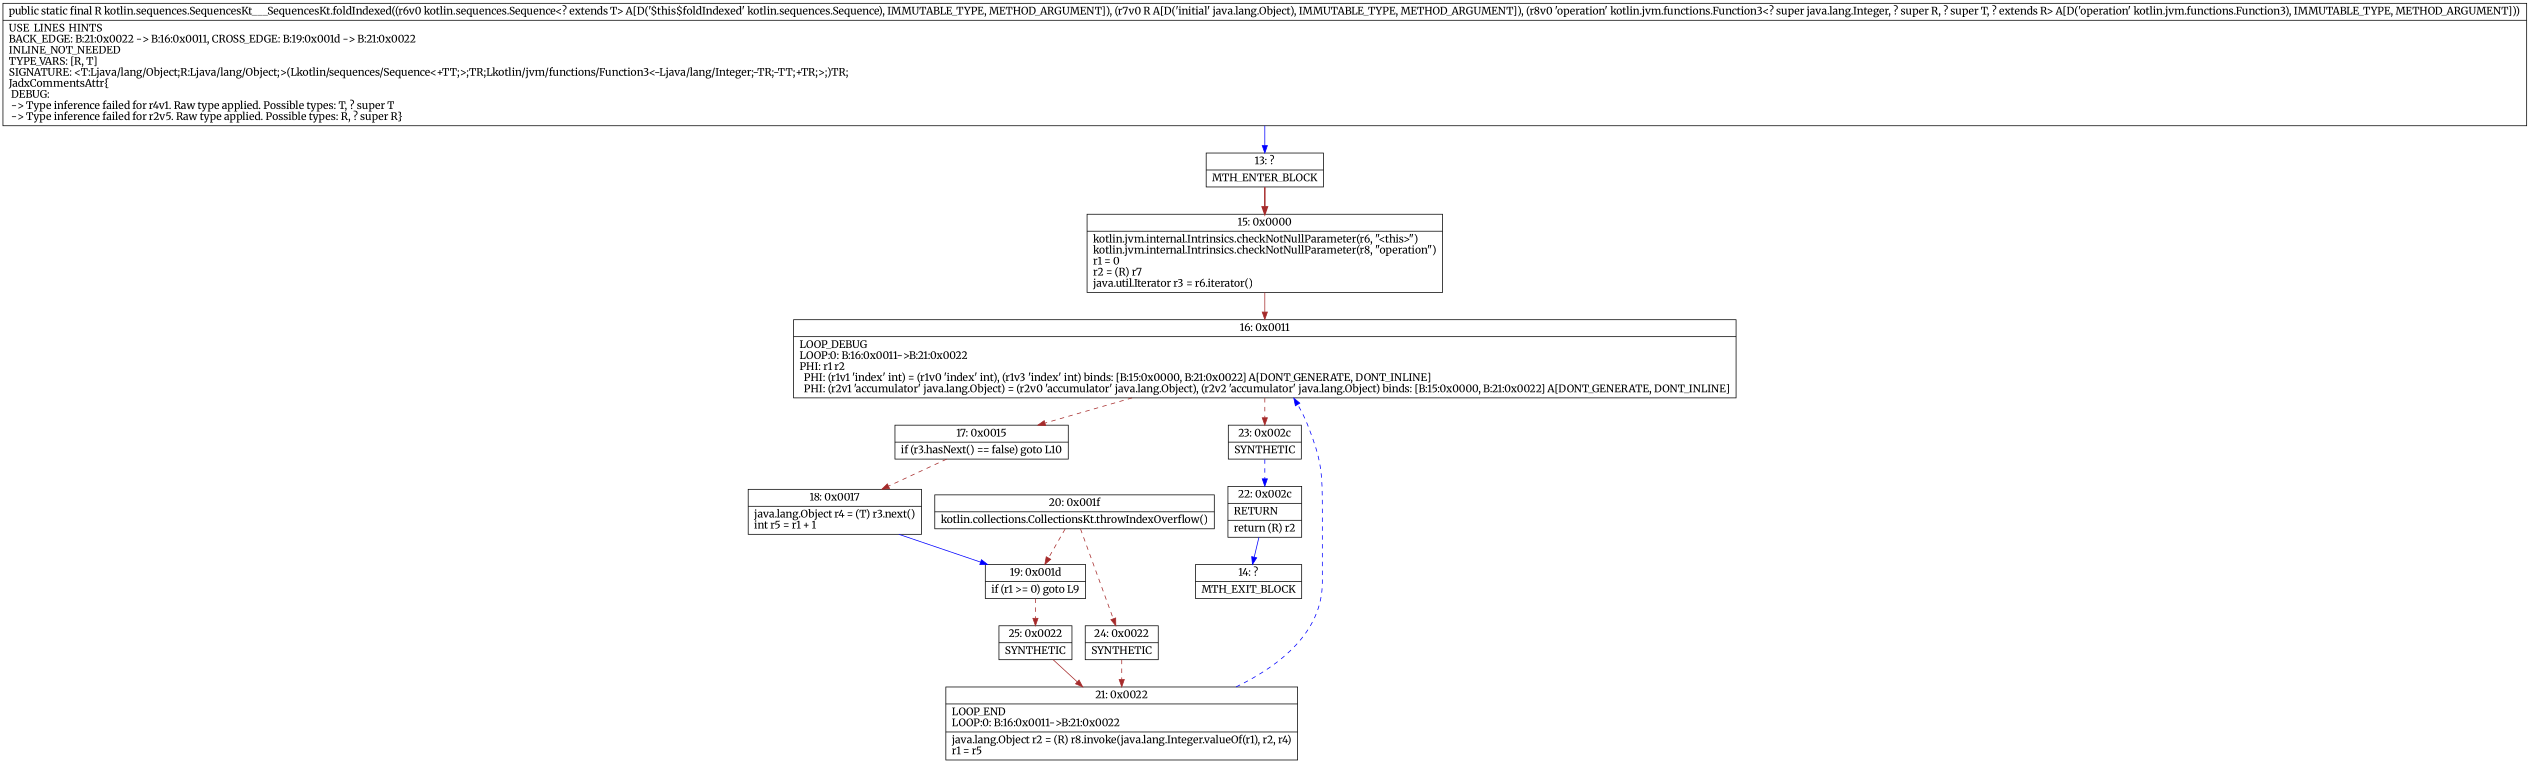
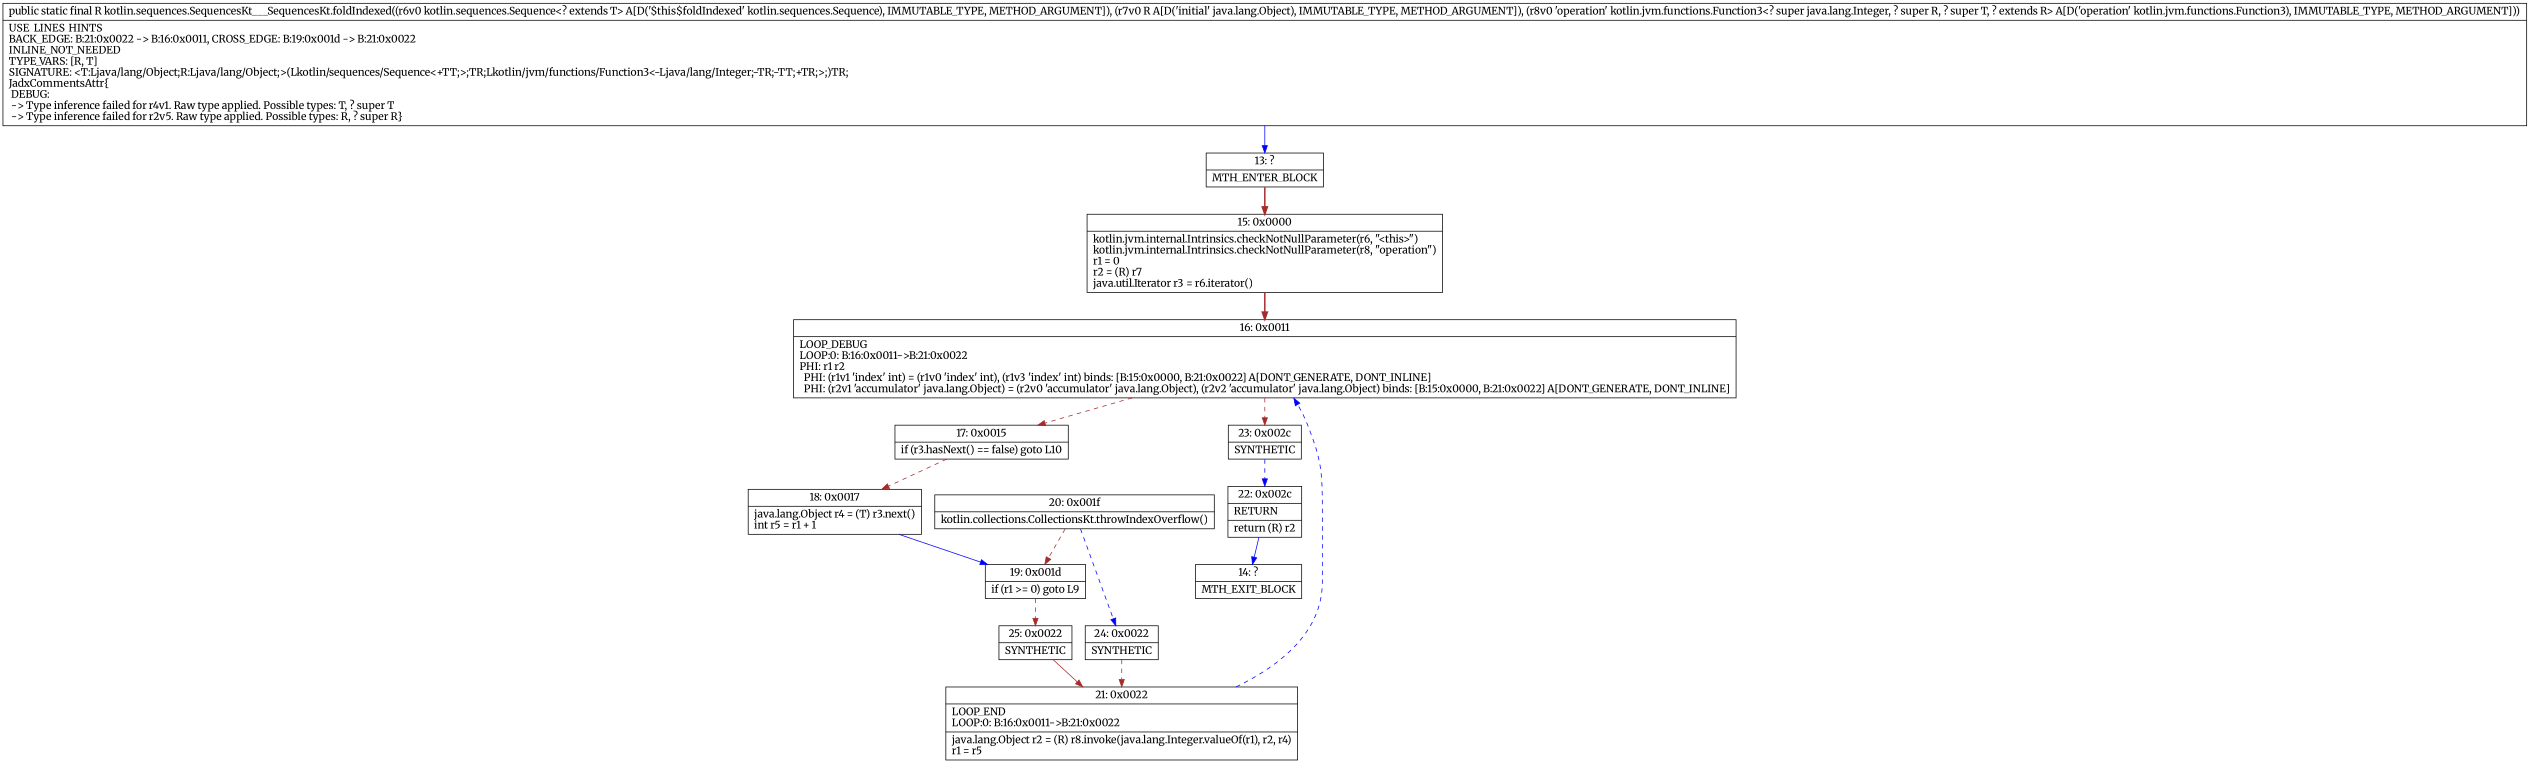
edge "15: 0x0000" -> "16: 0x0011": style solid -> bold
edge "20: 0x001f" -> "24: 0x0022": color brown -> blue
